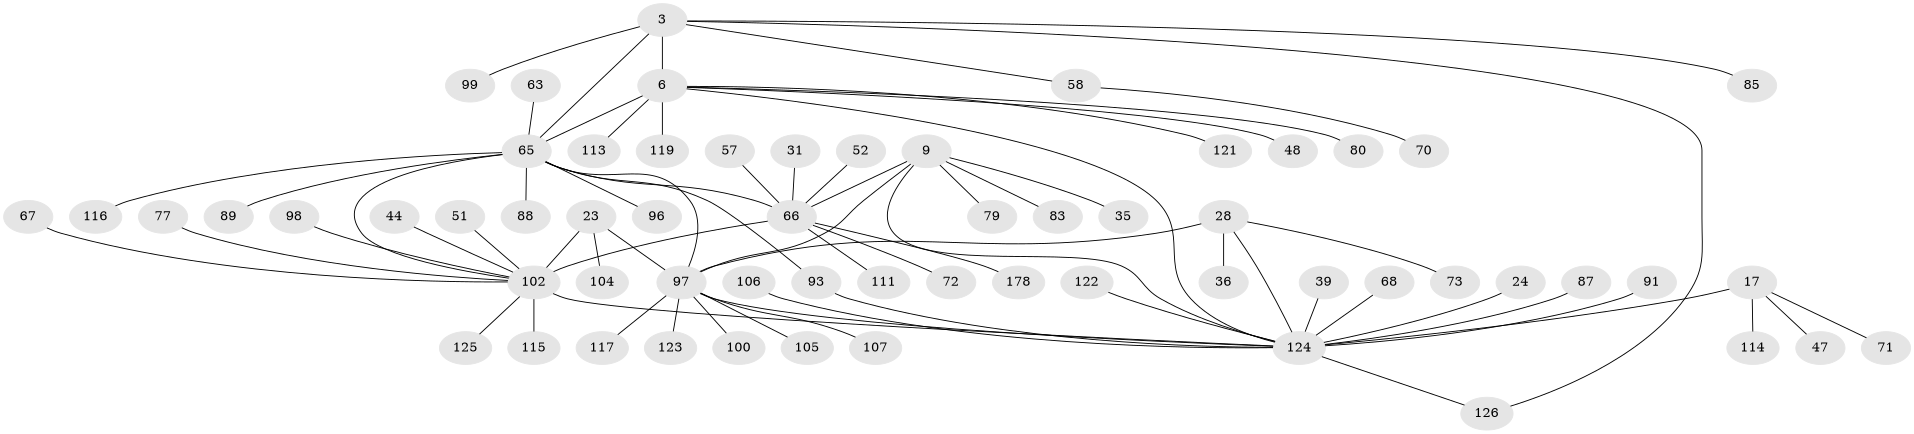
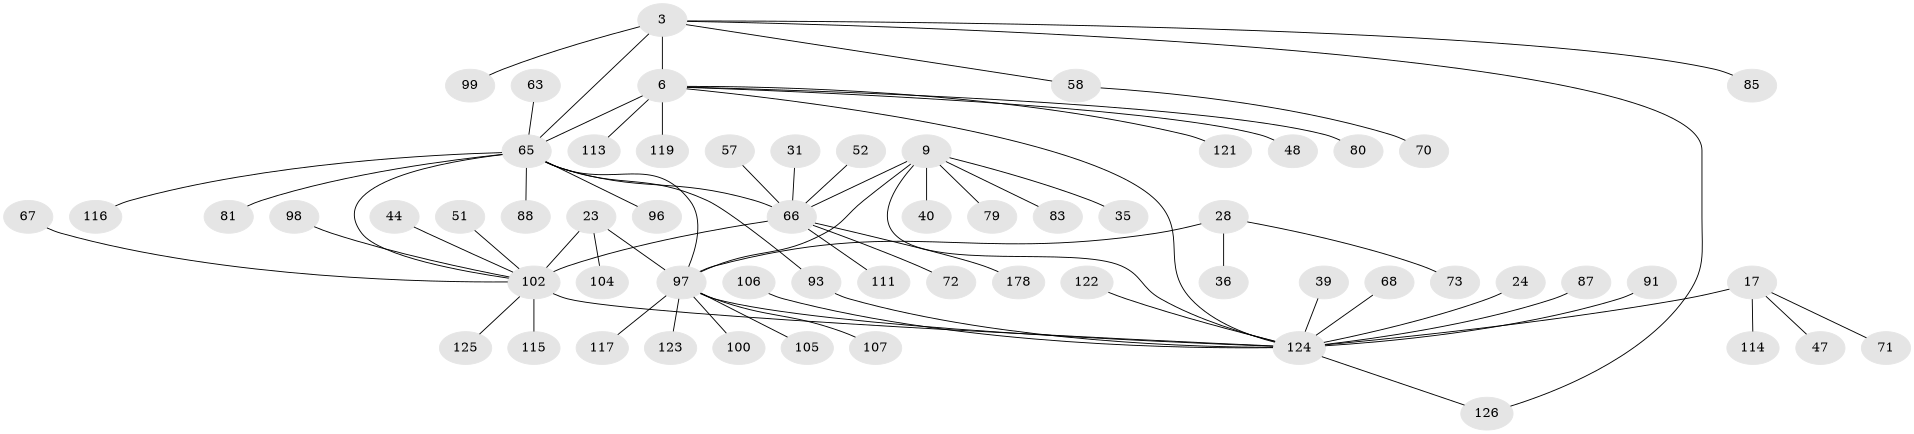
node "77": removed
node "89": label "89" -> "81"
node "40": added
edge "28" -- "124": removed
